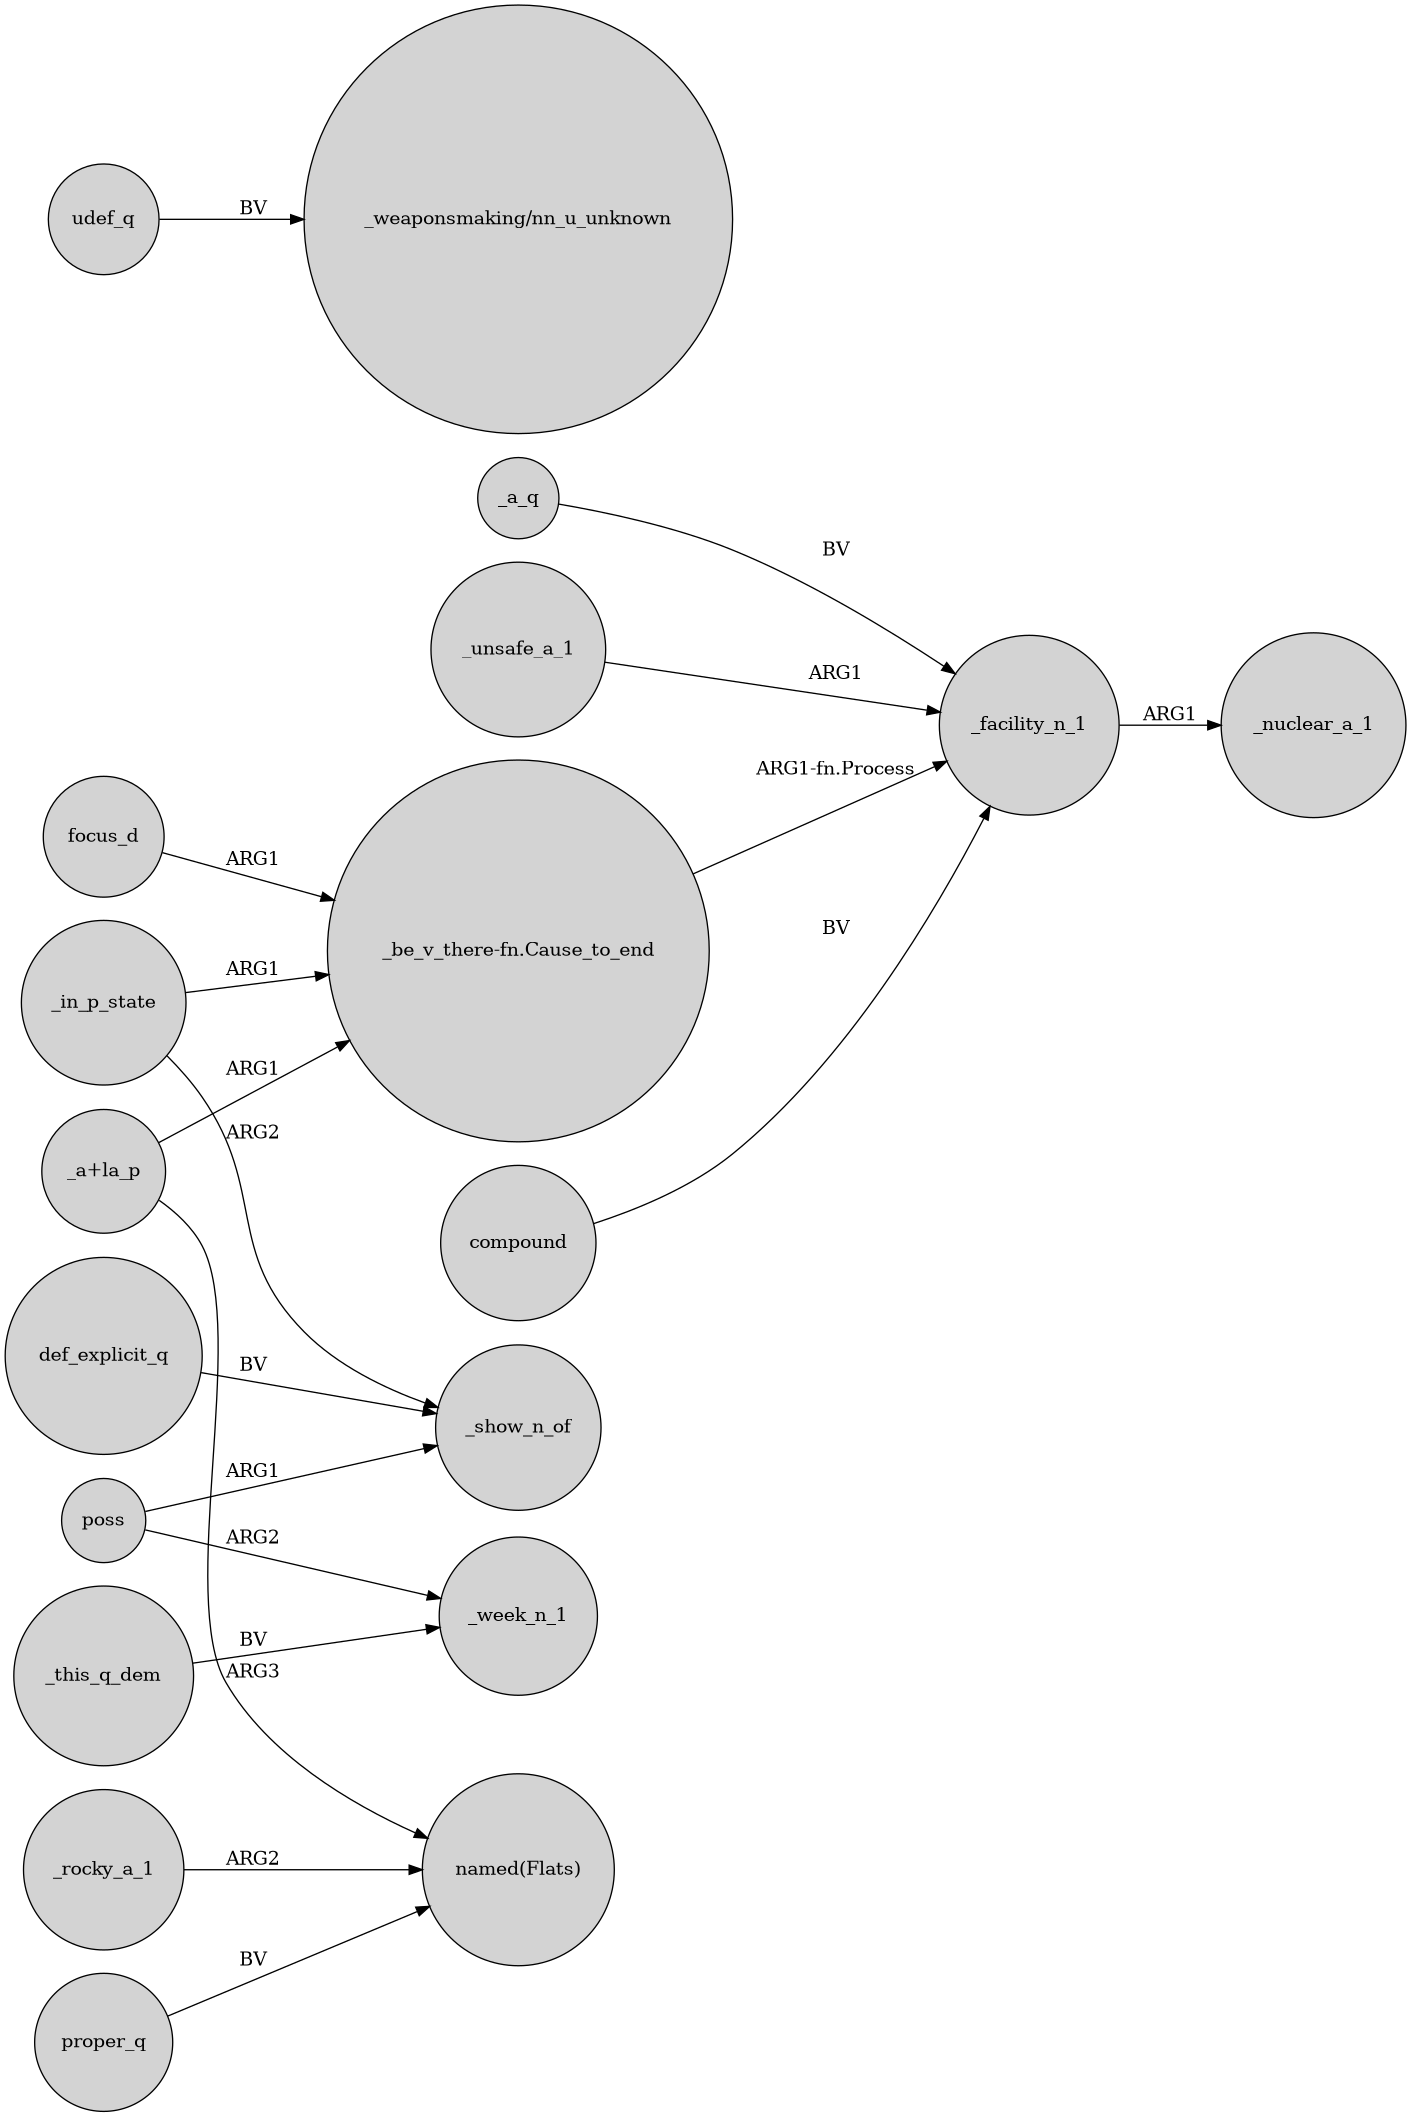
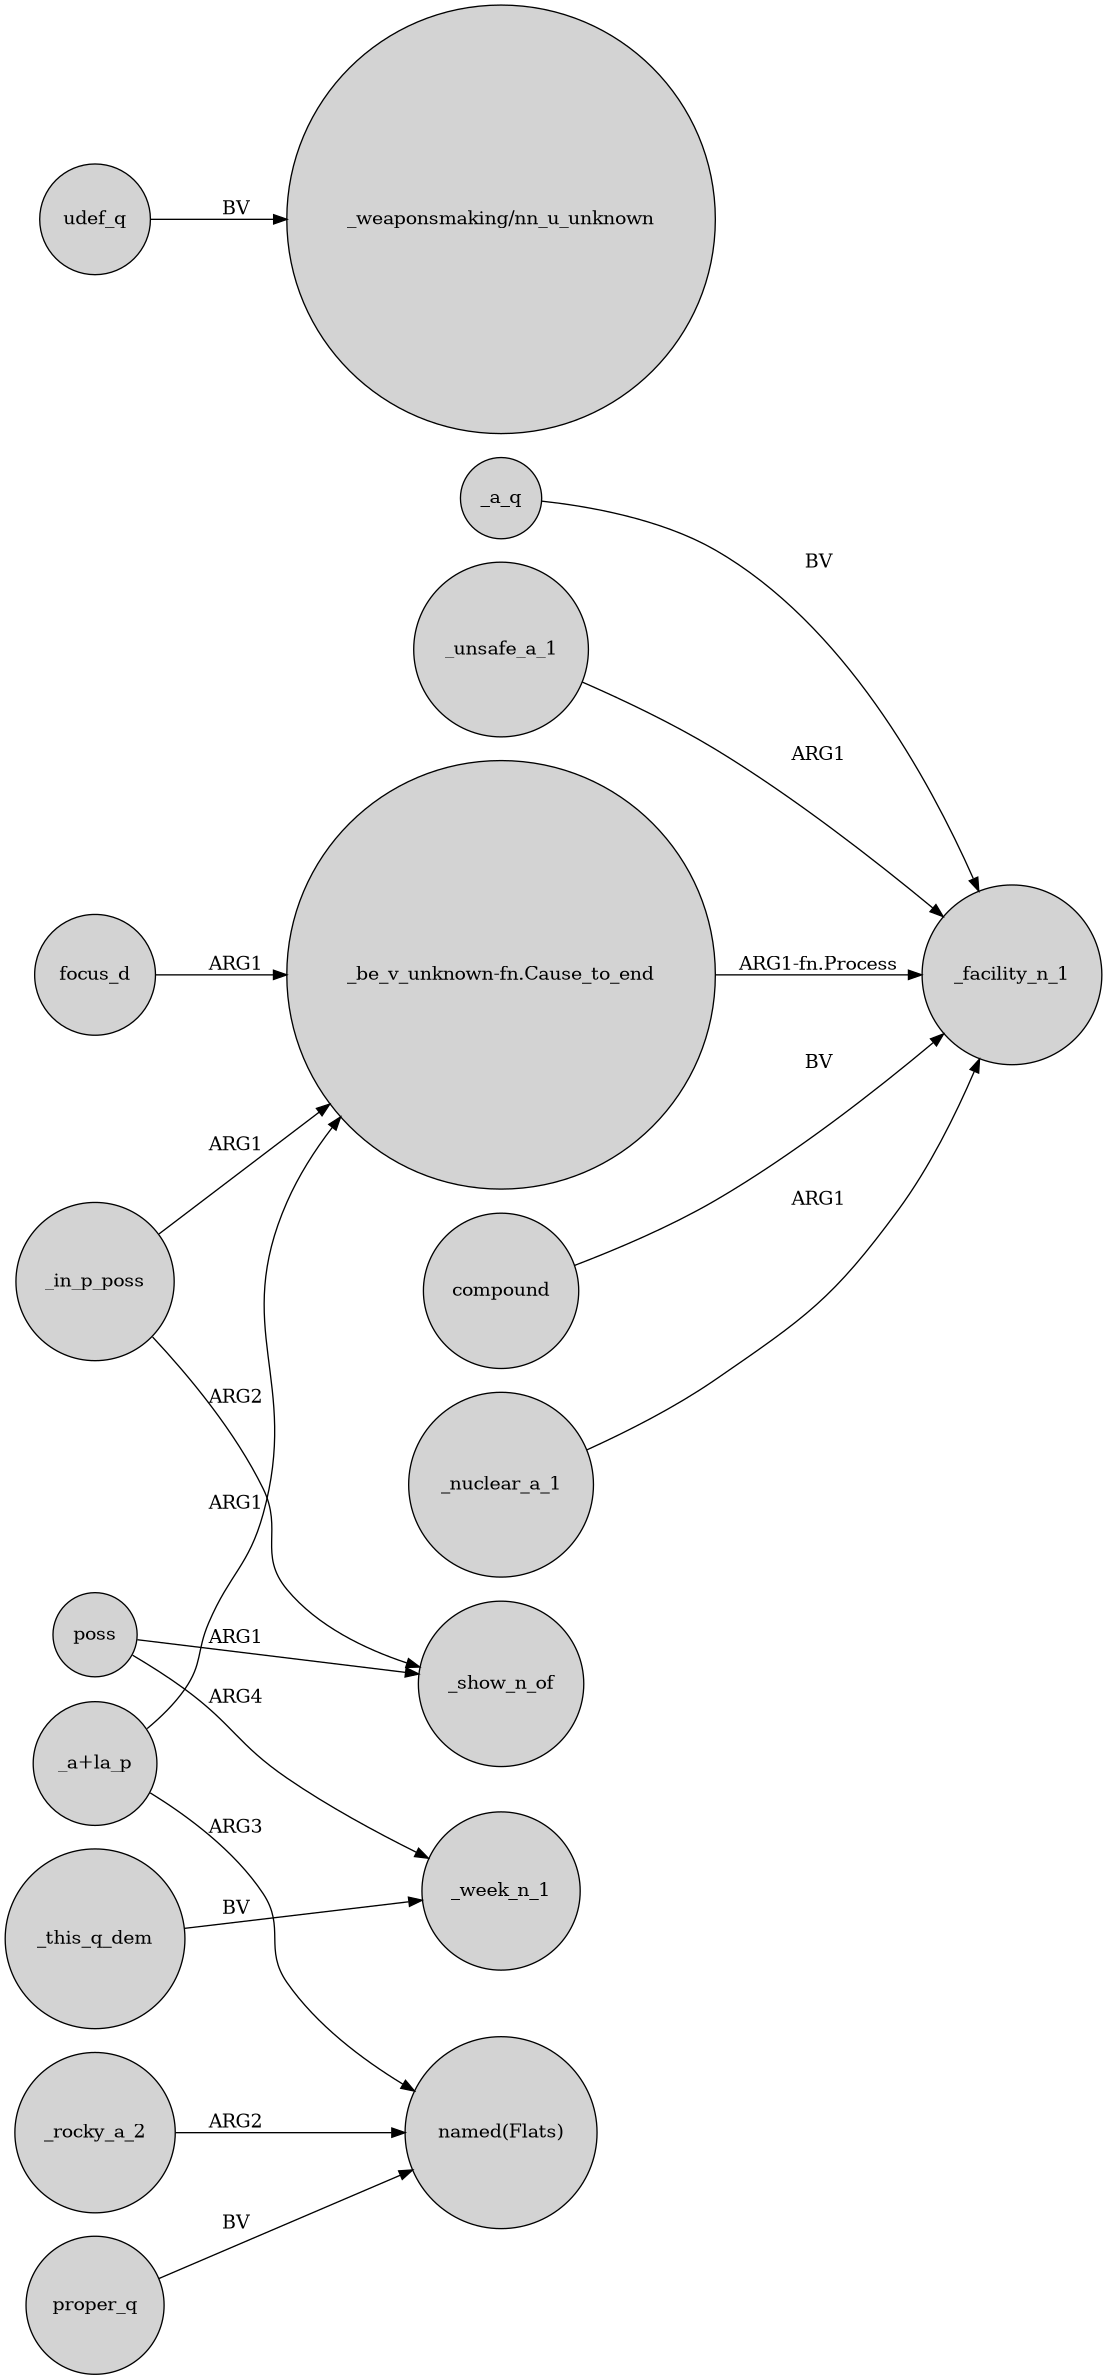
edge "_facility_n_1" -> "_nuclear_a_1": reversed
node "_be_v_there-fn.Cause_to_end": label "_be_v_there-fn.Cause_to_end" -> "_be_v_unknown-fn.Cause_to_end"
node "_in_p_state": label "_in_p_state" -> "_in_p_poss"
node "def_explicit_q": removed
edge "poss" -> "_week_n_1": label "ARG2" -> "ARG4"
node "_rocky_a_1": label "_rocky_a_1" -> "_rocky_a_2"
